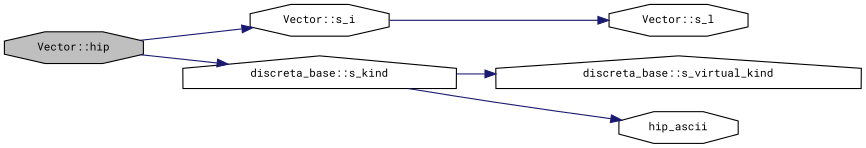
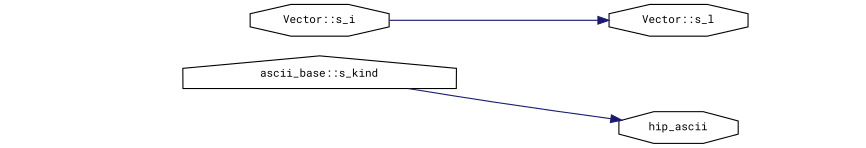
node "Vector::hip": removed
node "discreta_base::s_kind": label "discreta_base::s_kind" -> "ascii_base::s_kind"
node "discreta_base::s_virtual_kind": removed
